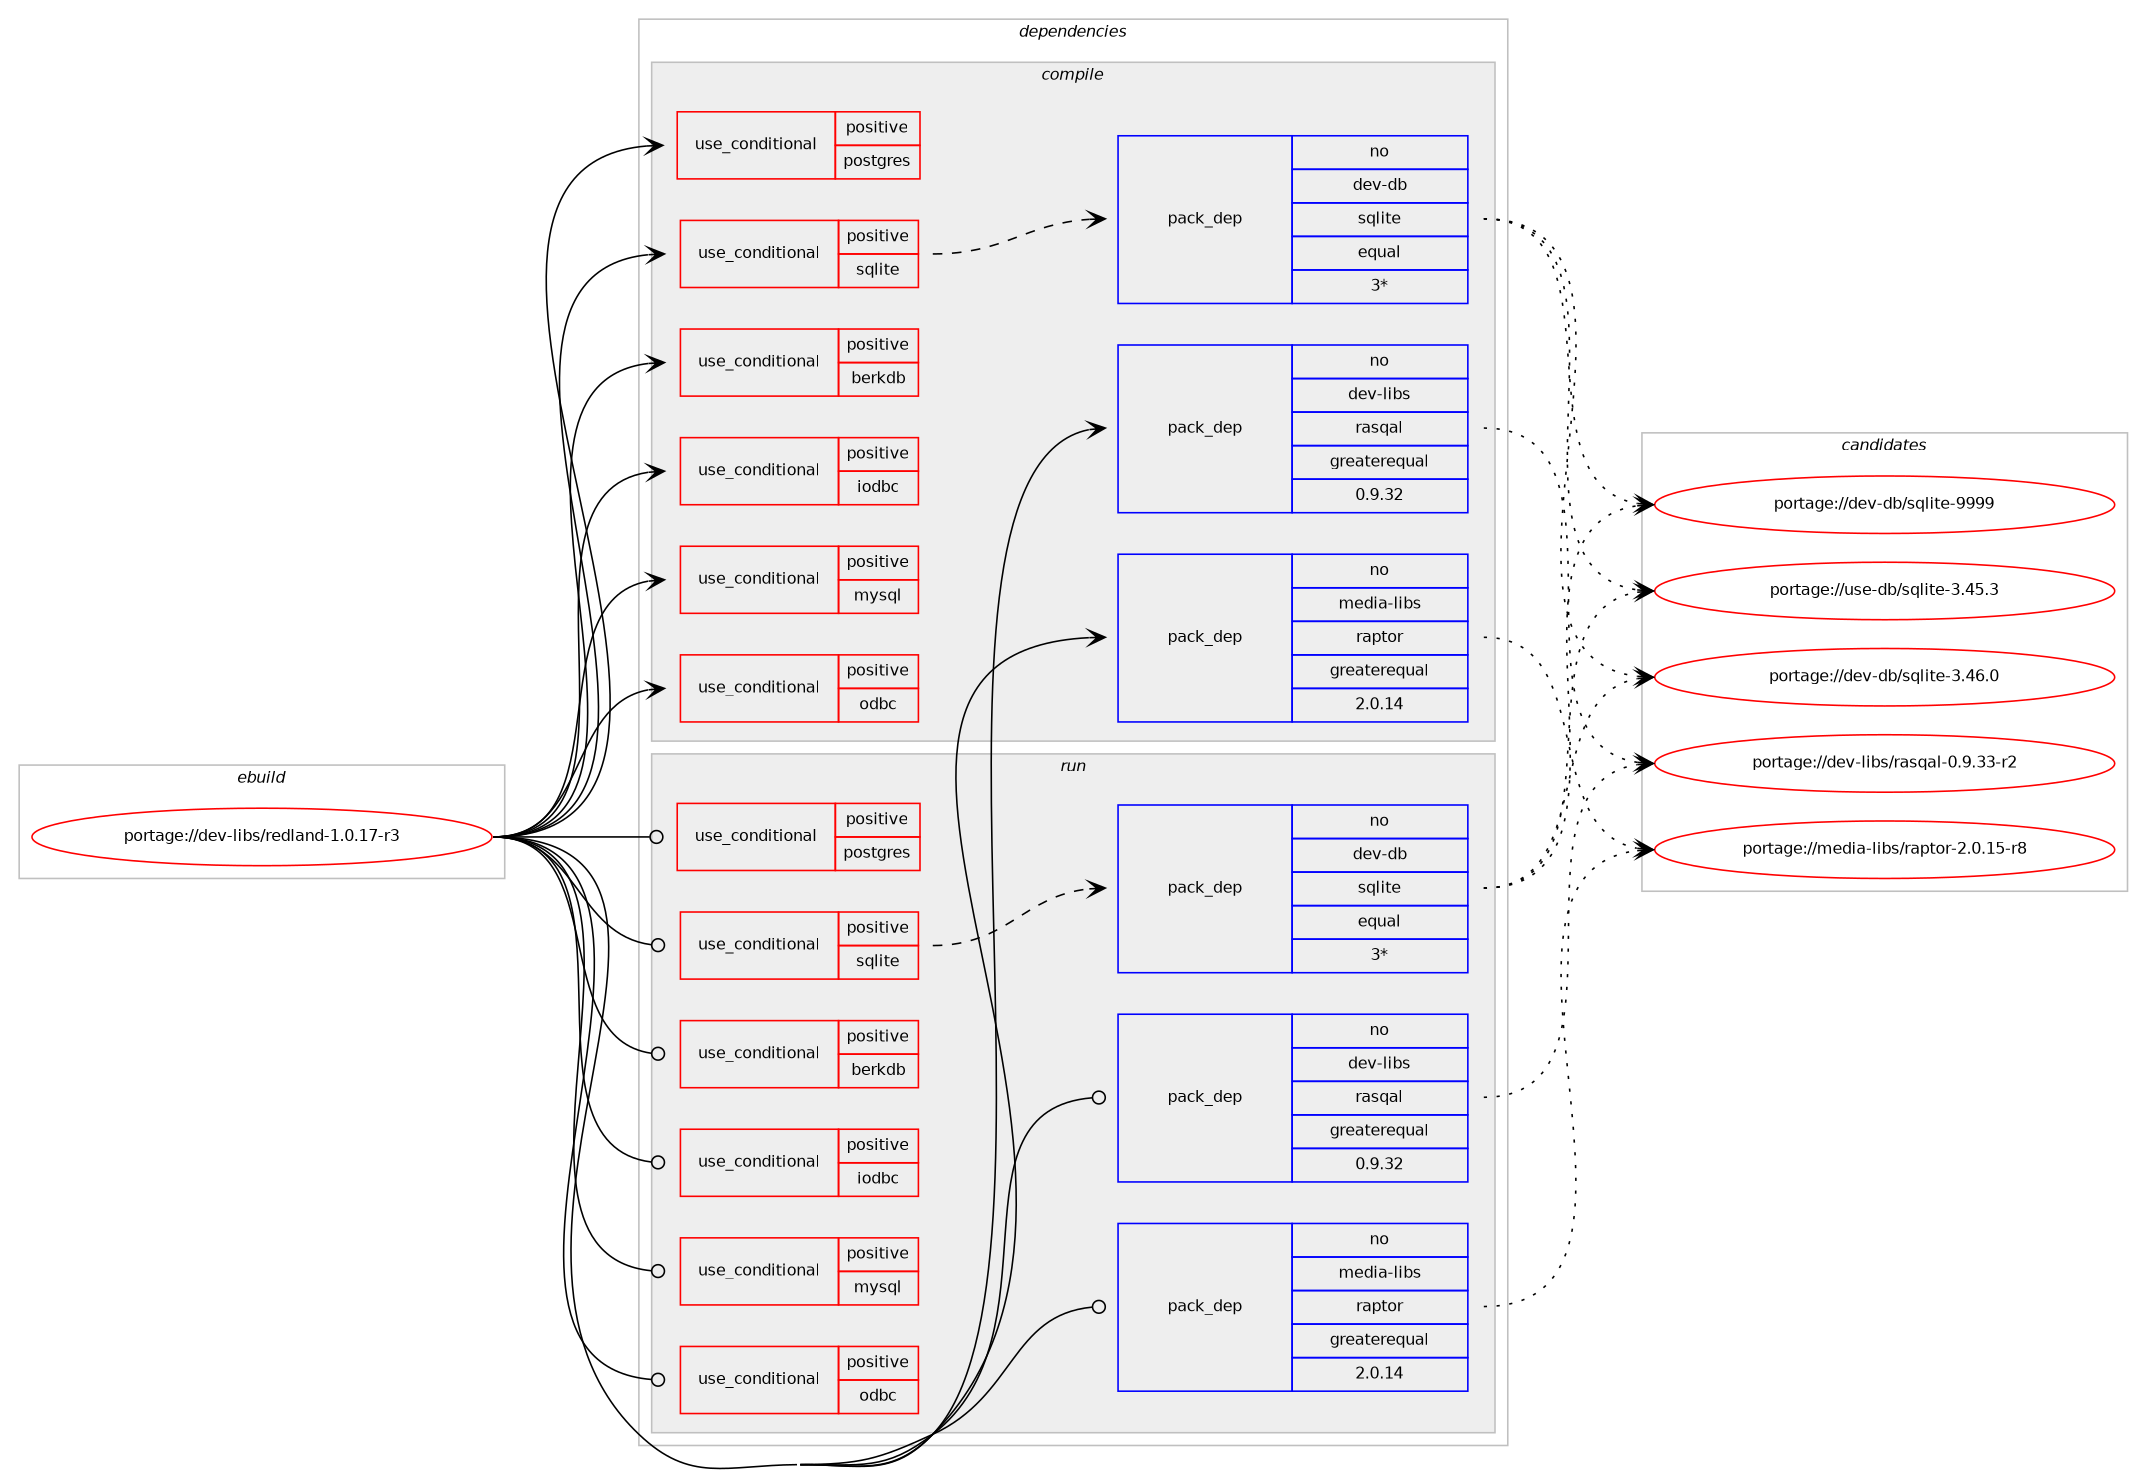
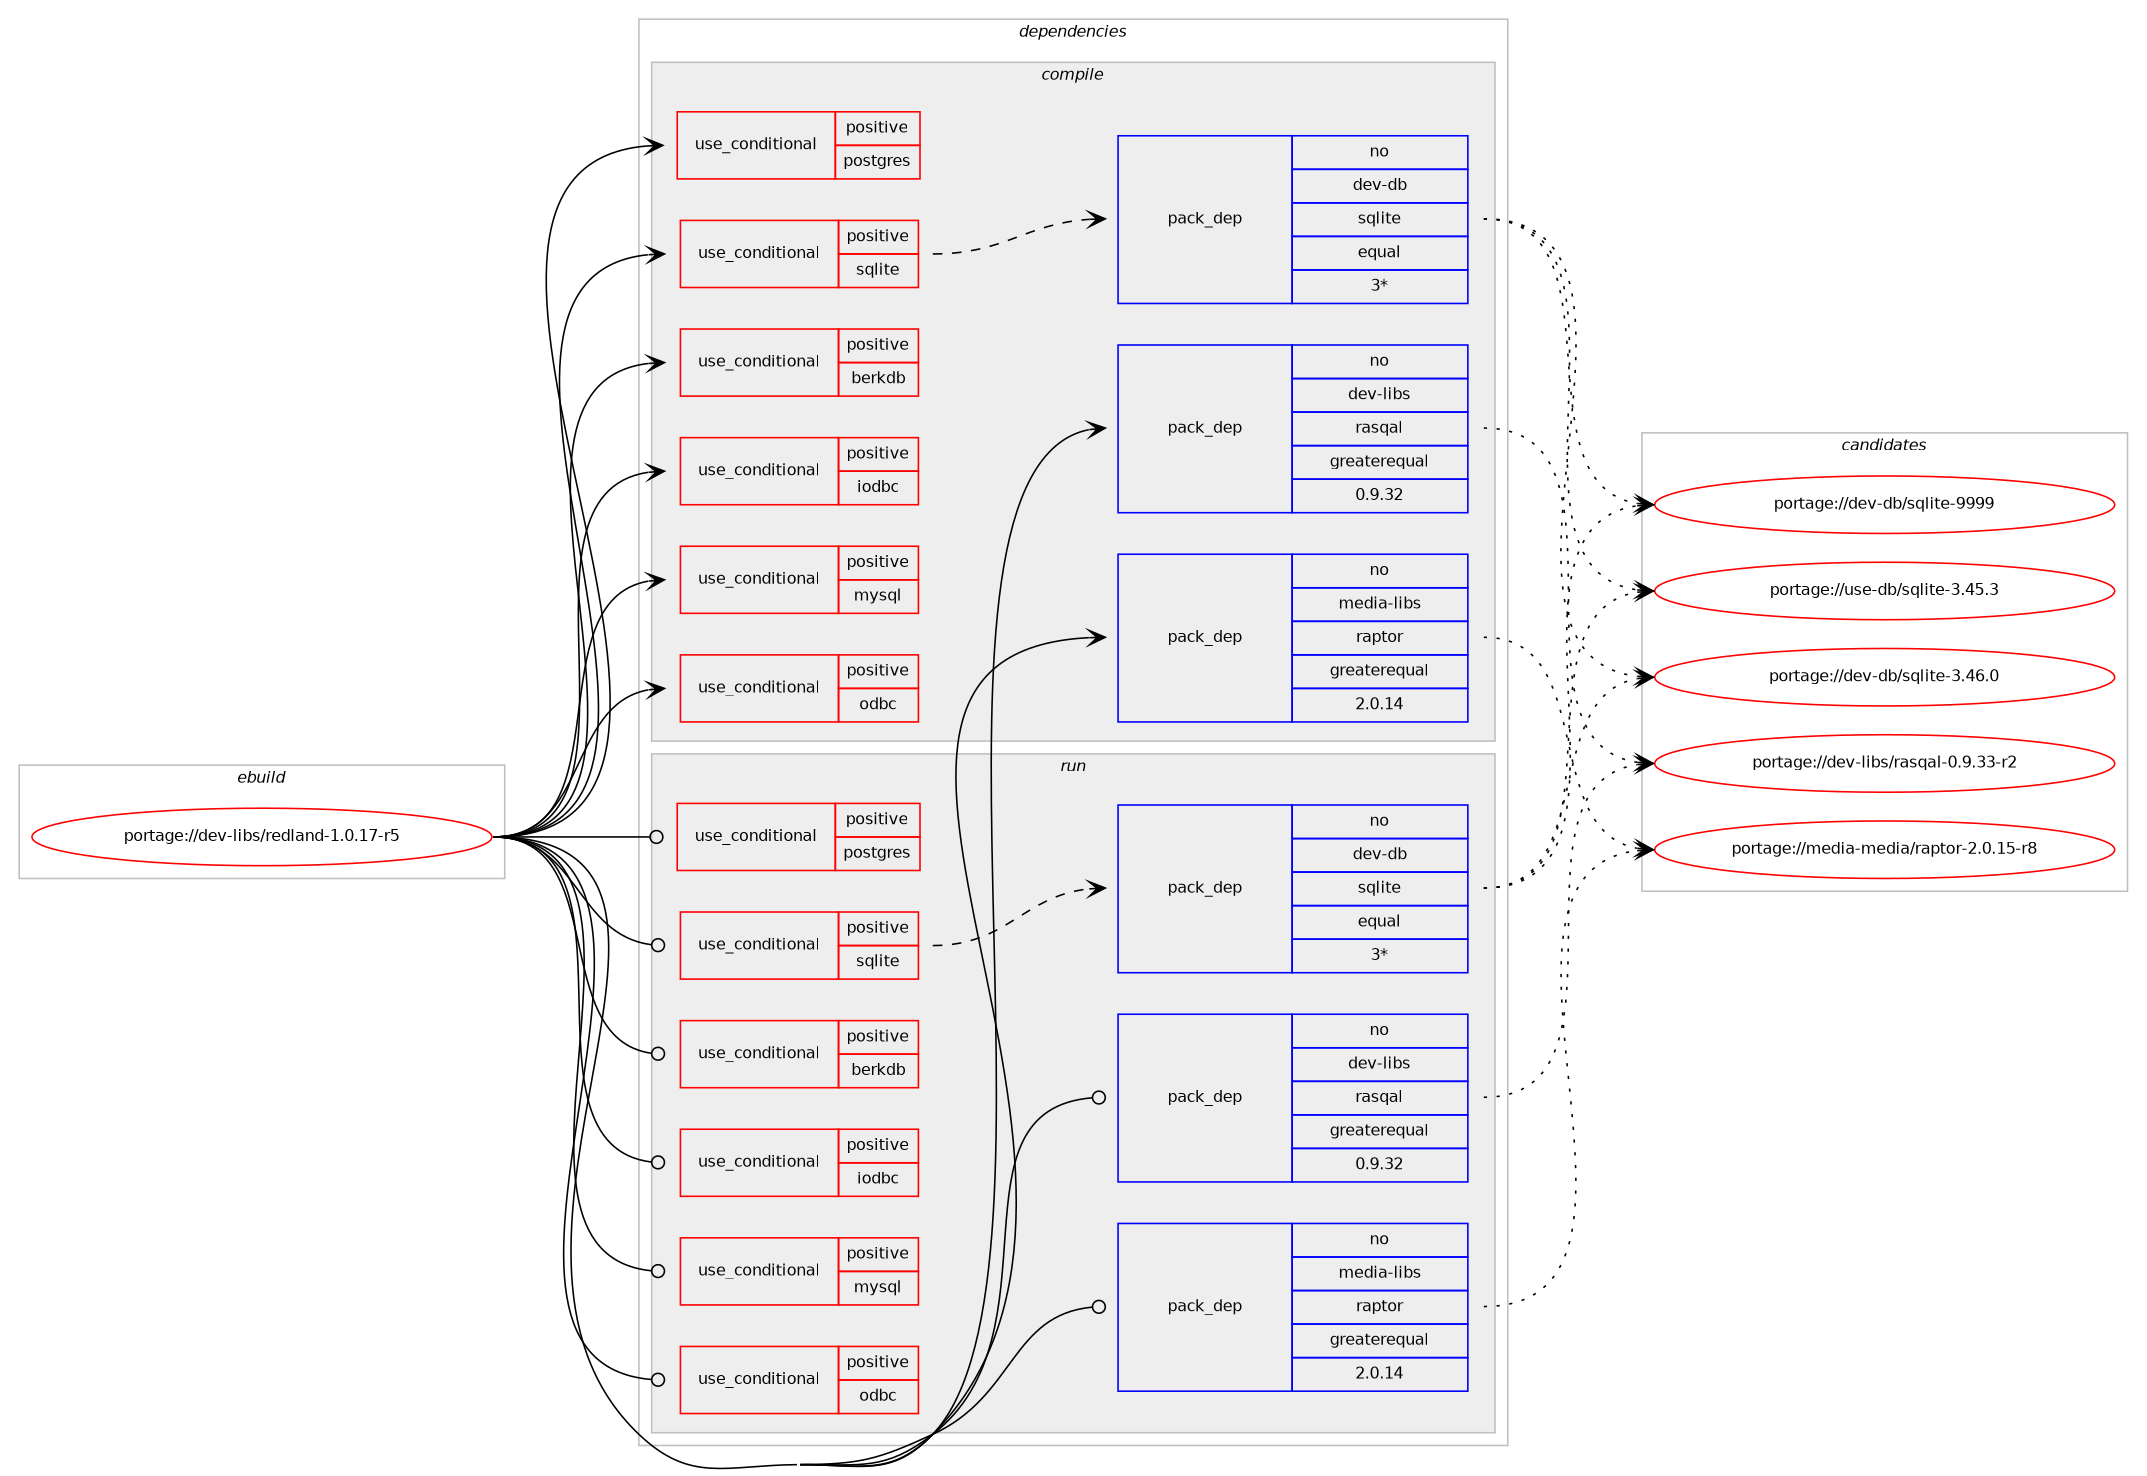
node "portage://dev-libs/redland-1.0.17-r3": label "portage://dev-libs/redland-1.0.17-r3" -> "portage://dev-libs/redland-1.0.17-r5"
node "portage://media-libs/raptor-2.0.15-r8": label "portage://media-libs/raptor-2.0.15-r8" -> "portage://media-media/raptor-2.0.15-r8"
